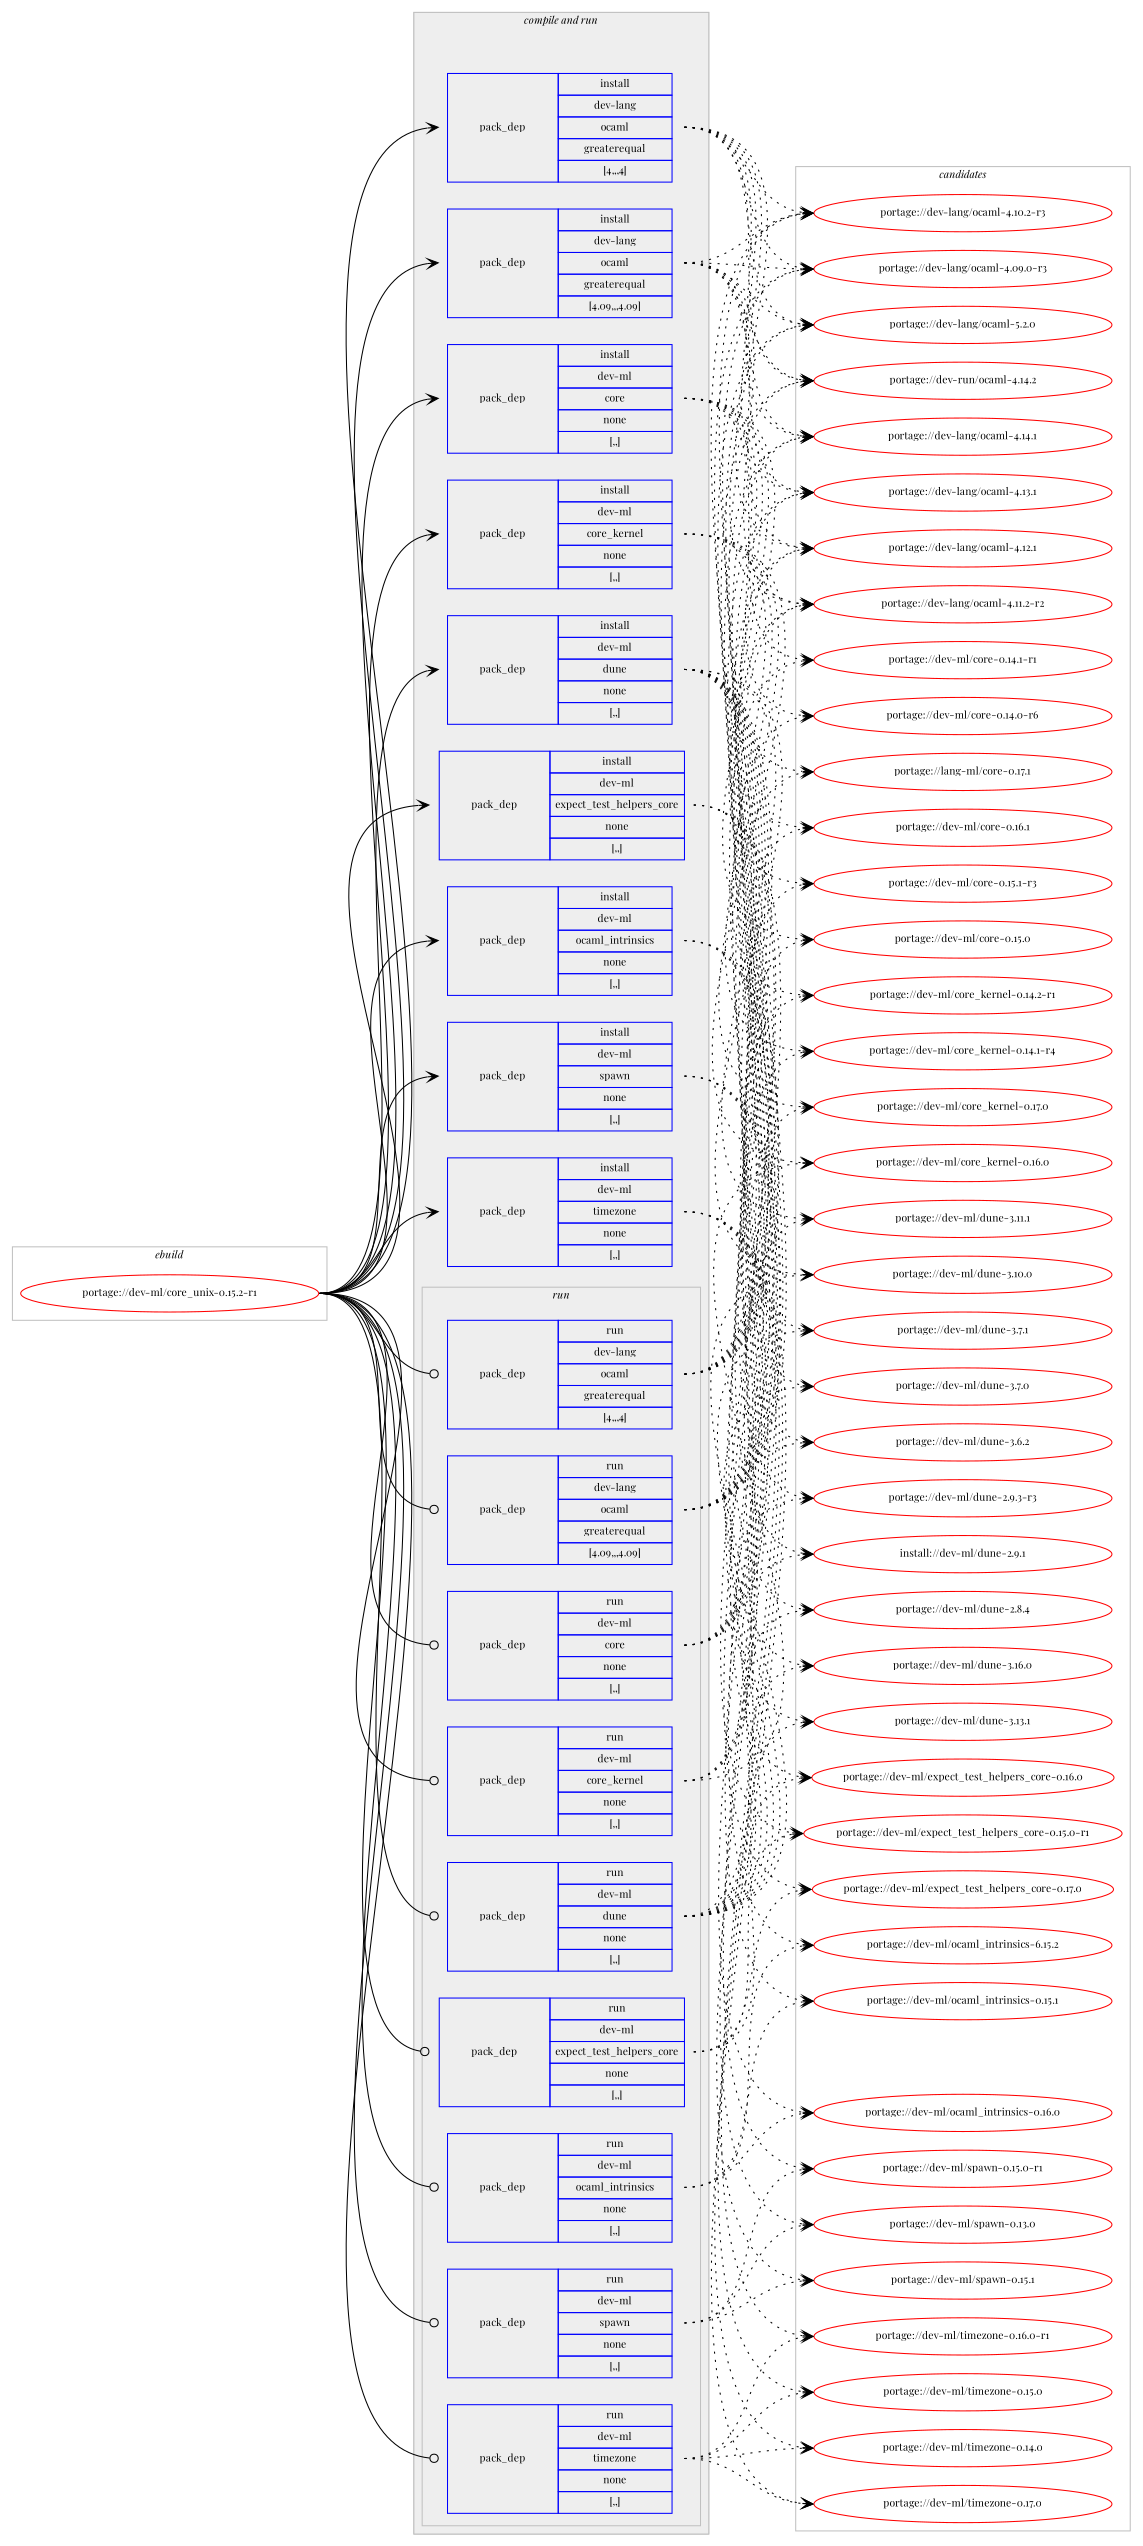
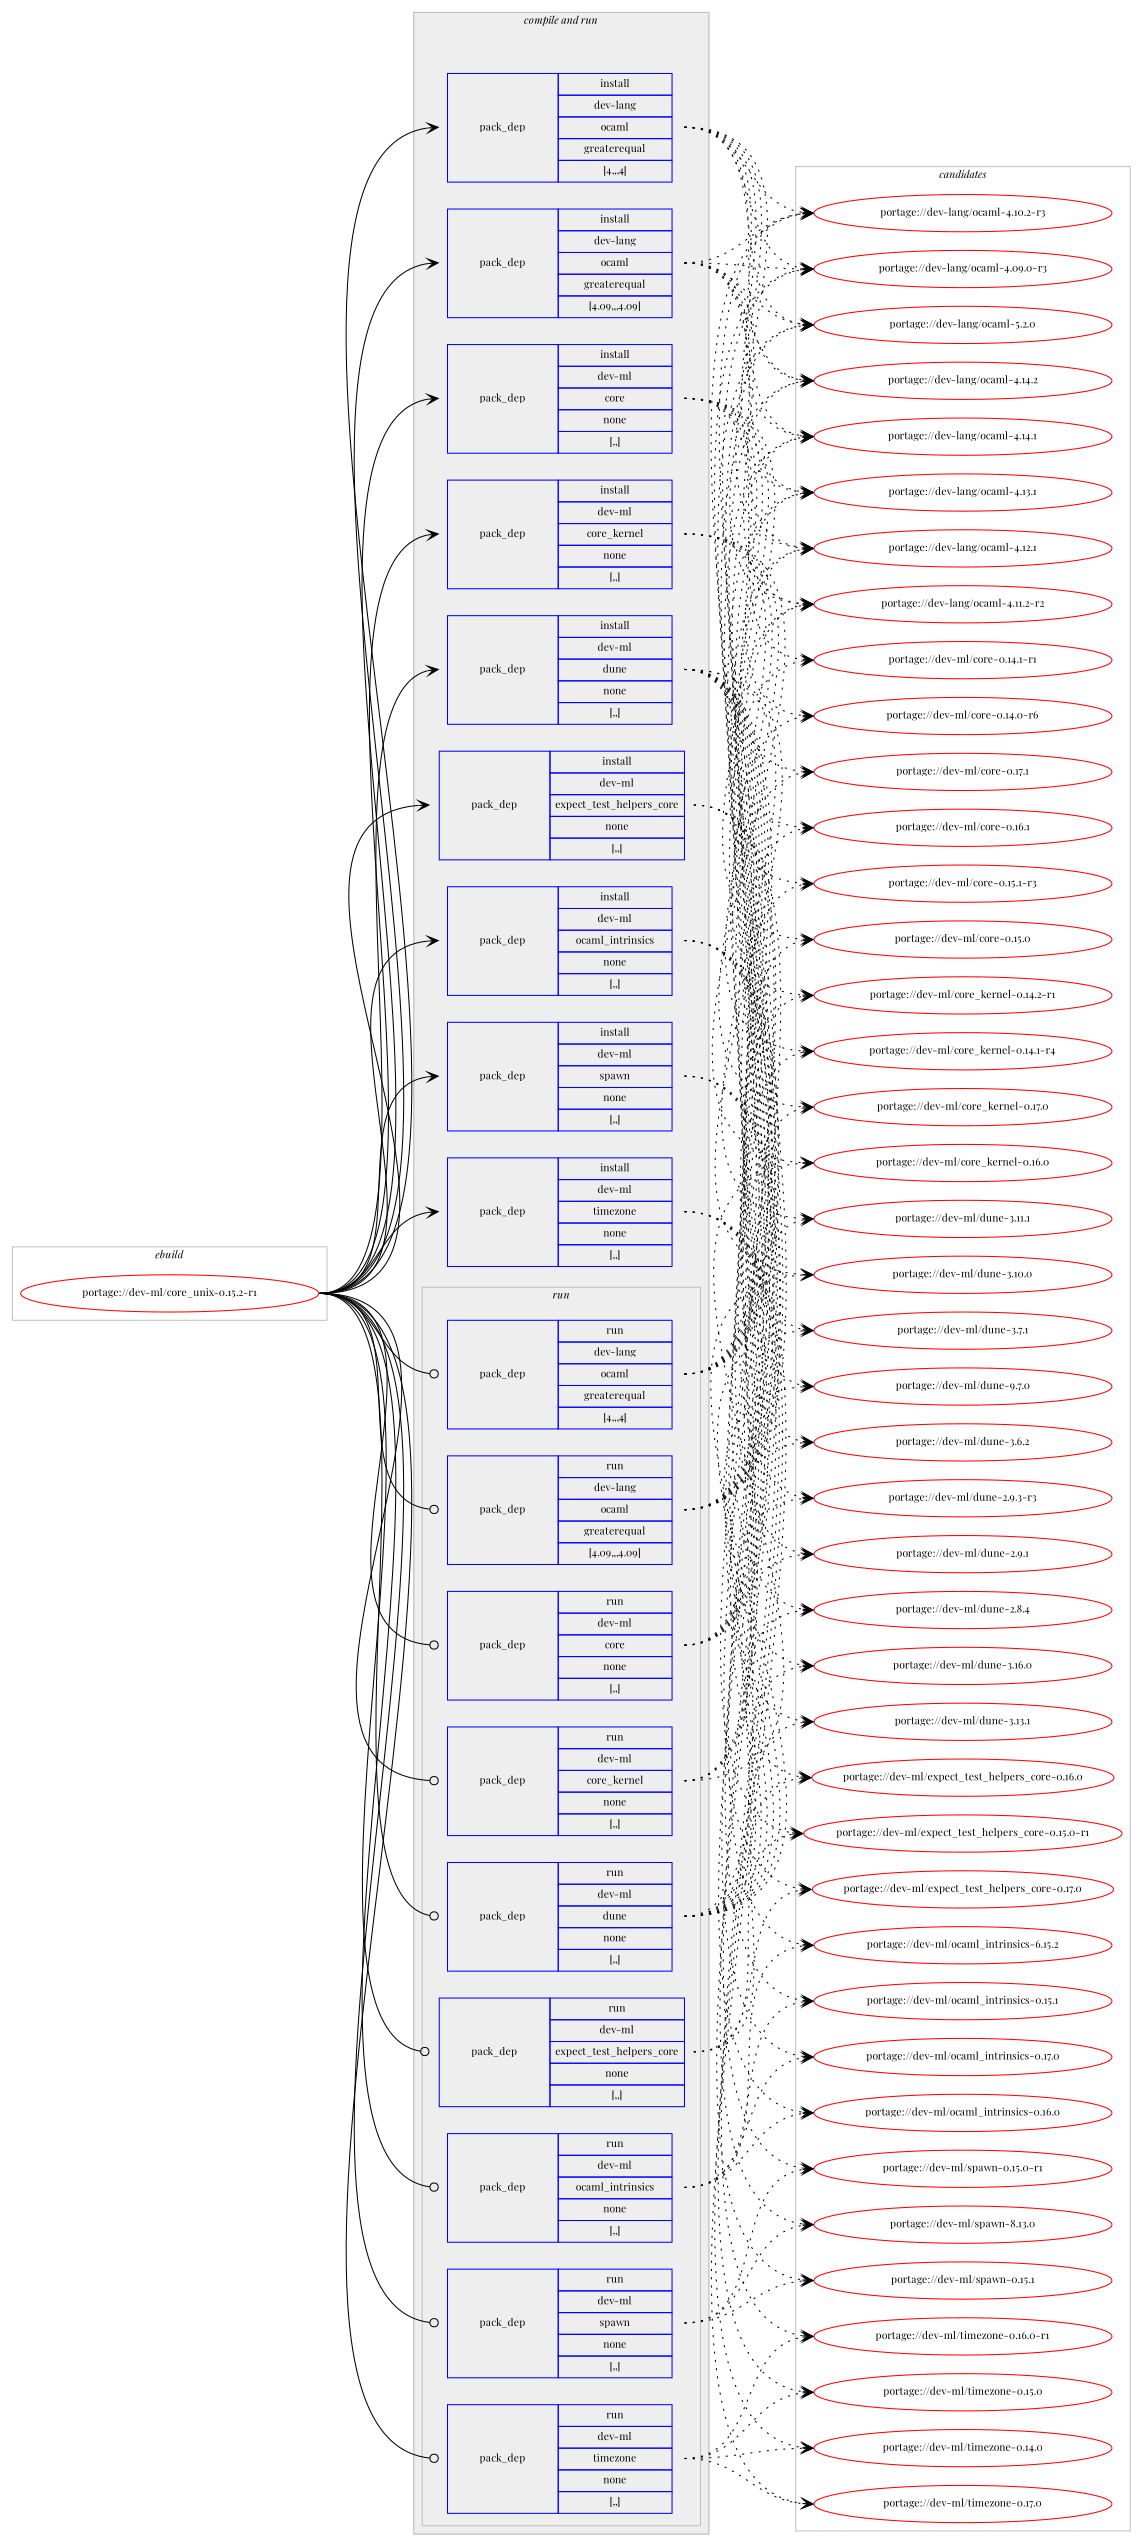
node "portage://dev-run/ocaml-4.14.2": label "portage://dev-run/ocaml-4.14.2" -> "portage://dev-lang/ocaml-4.14.2"
node "portage://lang-ml/core-0.17.1": label "portage://lang-ml/core-0.17.1" -> "portage://dev-ml/core-0.17.1"
node "portage://dev-ml/dune-3.7.0": label "portage://dev-ml/dune-3.7.0" -> "portage://dev-ml/dune-9.7.0"
node "install://dev-ml/dune-2.9.1": label "install://dev-ml/dune-2.9.1" -> "portage://dev-ml/dune-2.9.1"
node "portage://dev-ml/ocaml_intrinsics-0.17.0": added
node "portage://dev-ml/spawn-0.13.0": label "portage://dev-ml/spawn-0.13.0" -> "portage://dev-ml/spawn-8.13.0"
